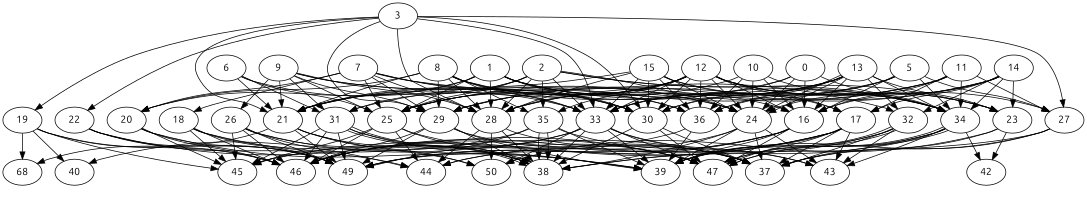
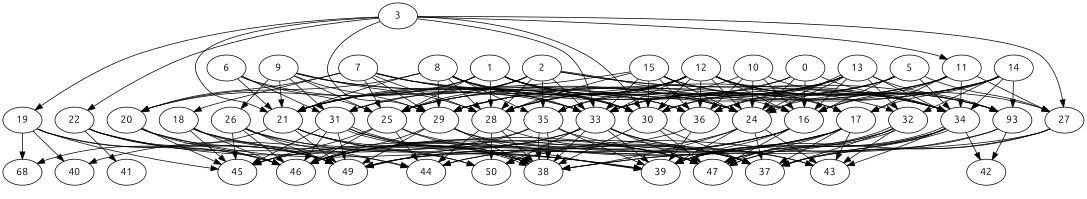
edge "3" -> "28": now "3" -> "11"
edge "10" -> "25": now "10" -> "35"
node "23": label "23" -> "93"
node "41": added
